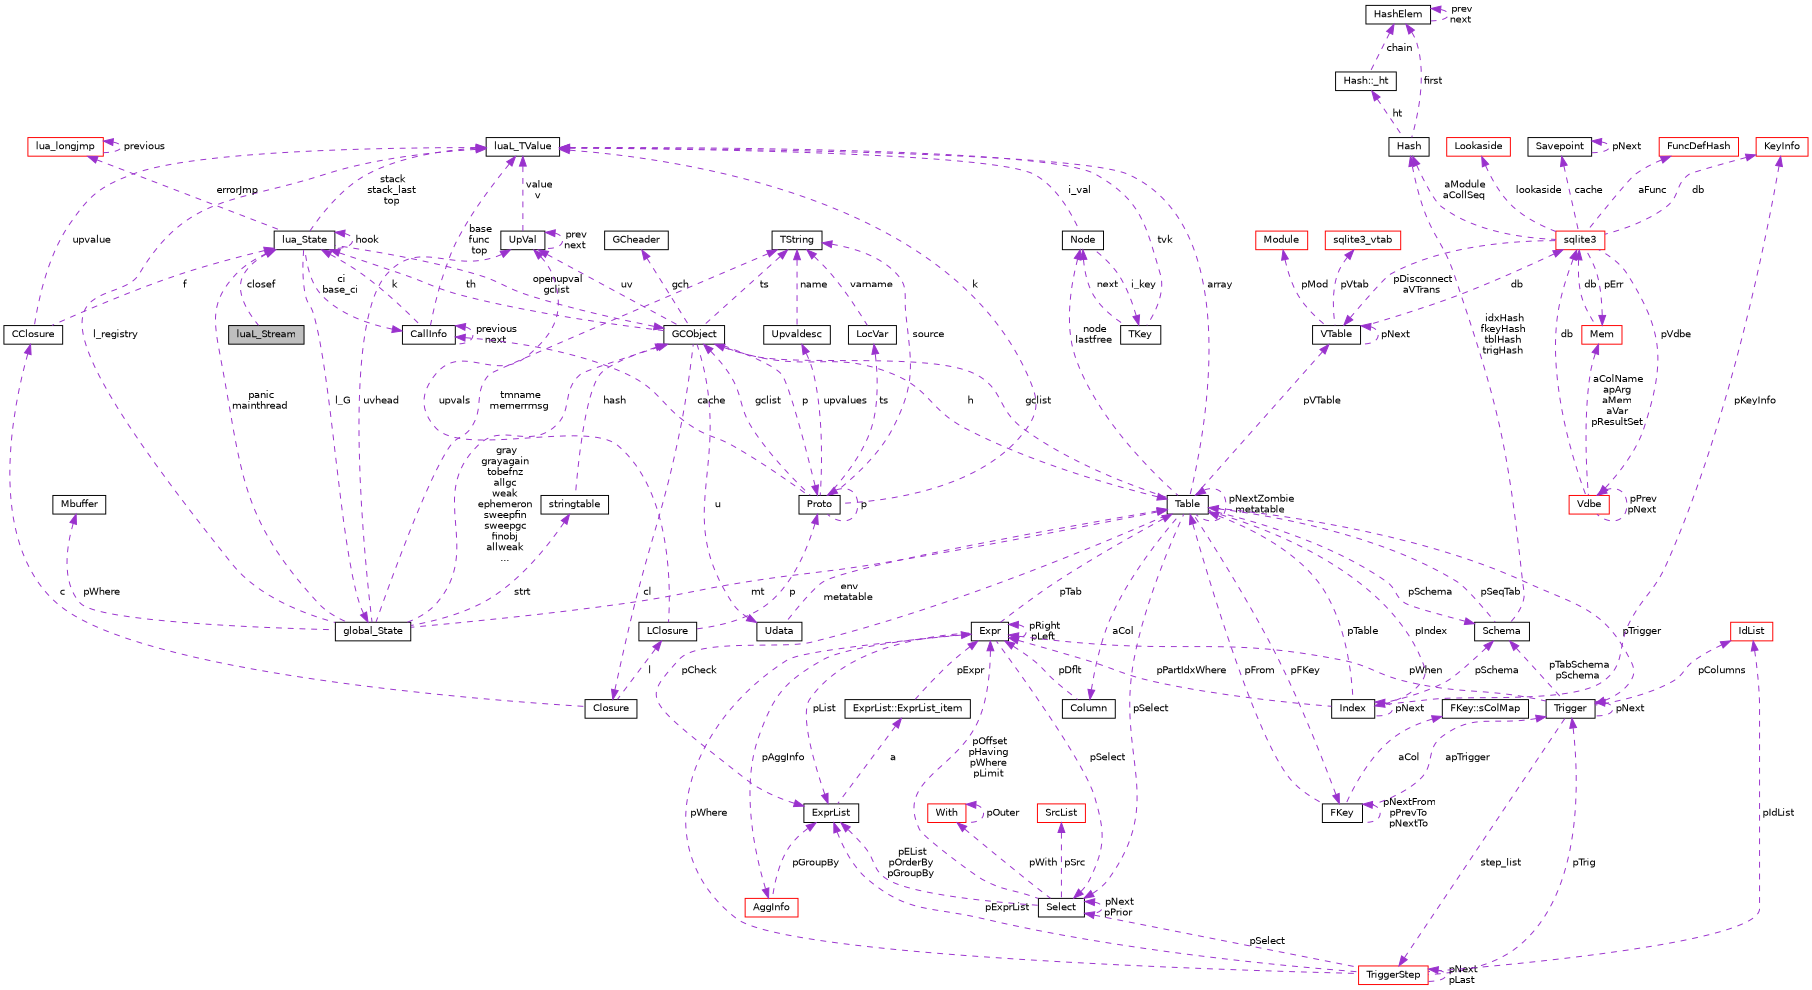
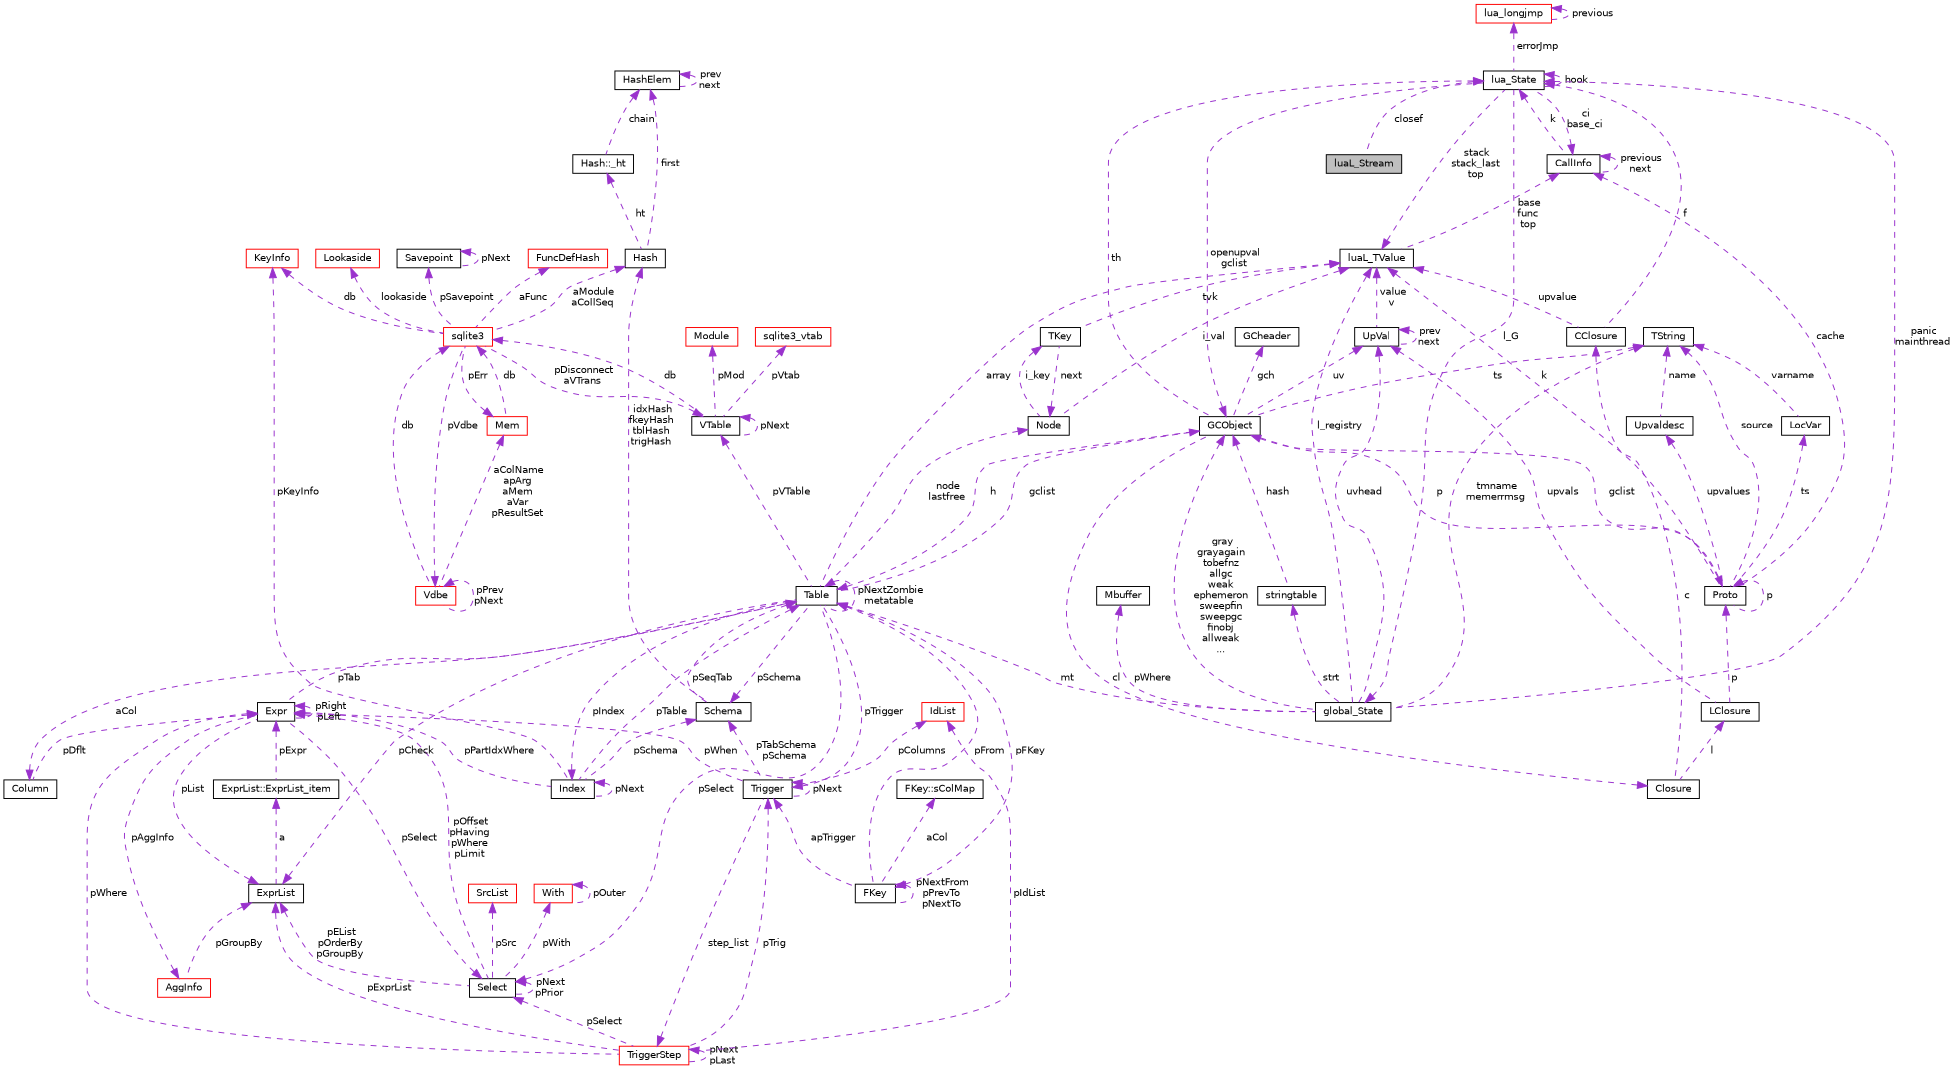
edge "sqlite3" -> "Savepoint": label " cache" -> " pSavepoint"
edge "CallInfo" -> "luaL_TValue": reversed
node "Udata": removed
